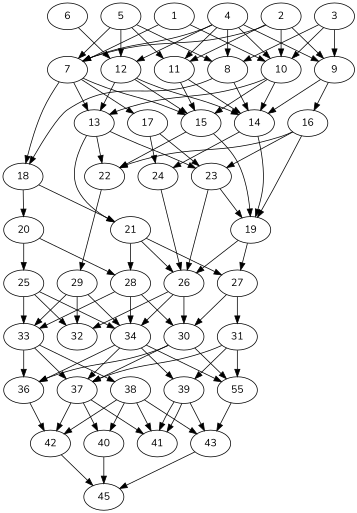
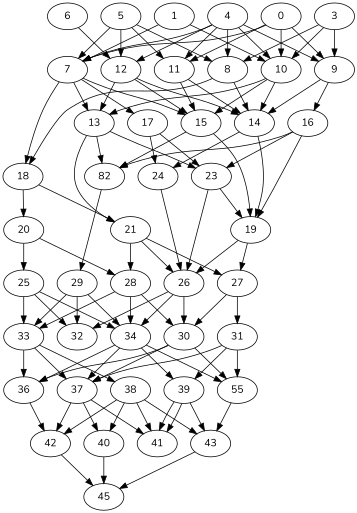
node "2": label "2" -> "0"
node "22": label "22" -> "82"
